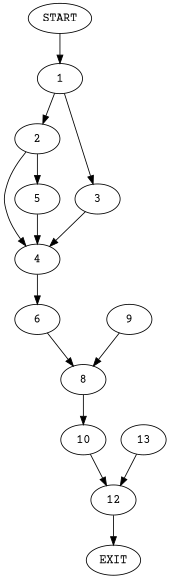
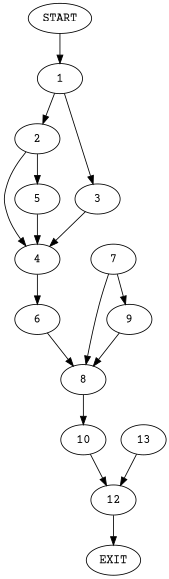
node "7": added
